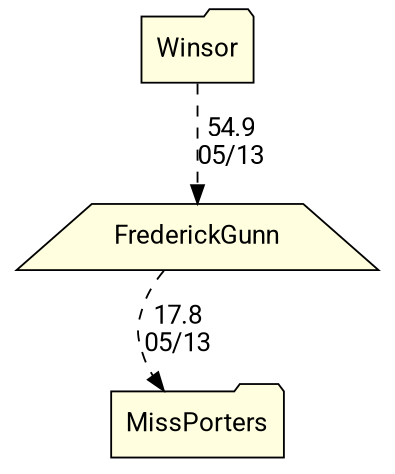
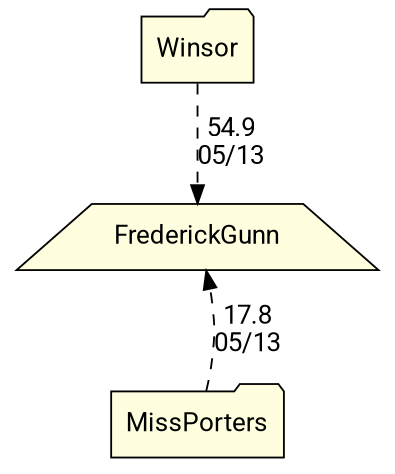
edge "FrederickGunn" -> "MissPorters": reversed
